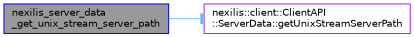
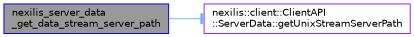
node "nexilis_server_data _get_unix_stream_server_path": label "nexilis_server_data _get_unix_stream_server_path" -> "nexilis_server_data _get_data_stream_server_path"
